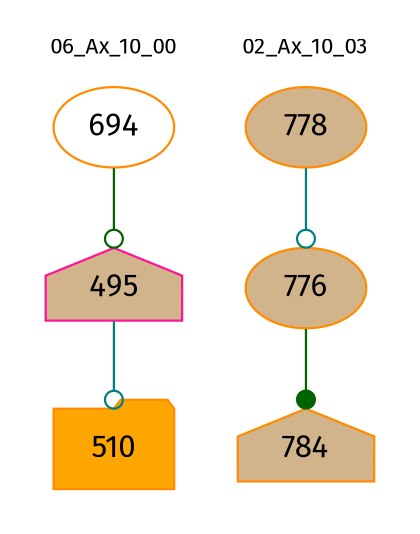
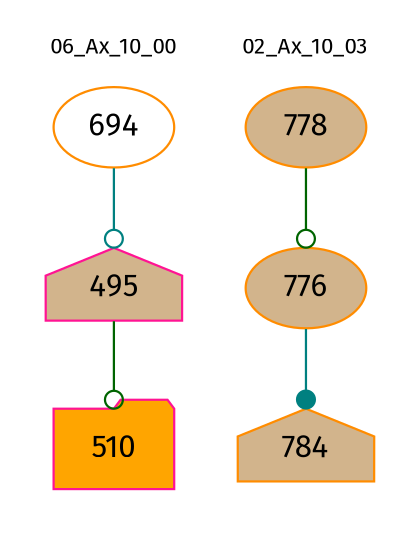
edge "694" -> "495": color darkgreen -> teal
edge "778" -> "776": color teal -> darkgreen
edge "495" -> "510": color teal -> darkgreen
edge "776" -> "784": color darkgreen -> teal
node "510": color darkorange -> deeppink
